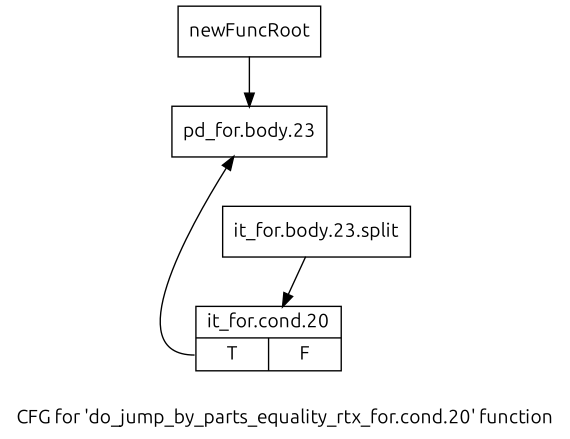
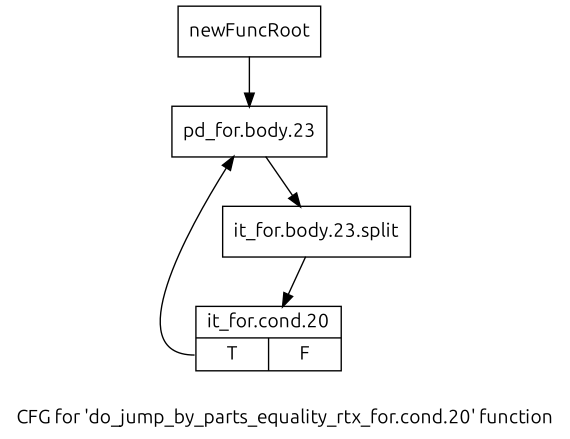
edge "pd_for.body.23" -> "it_for.body.23.split": added
